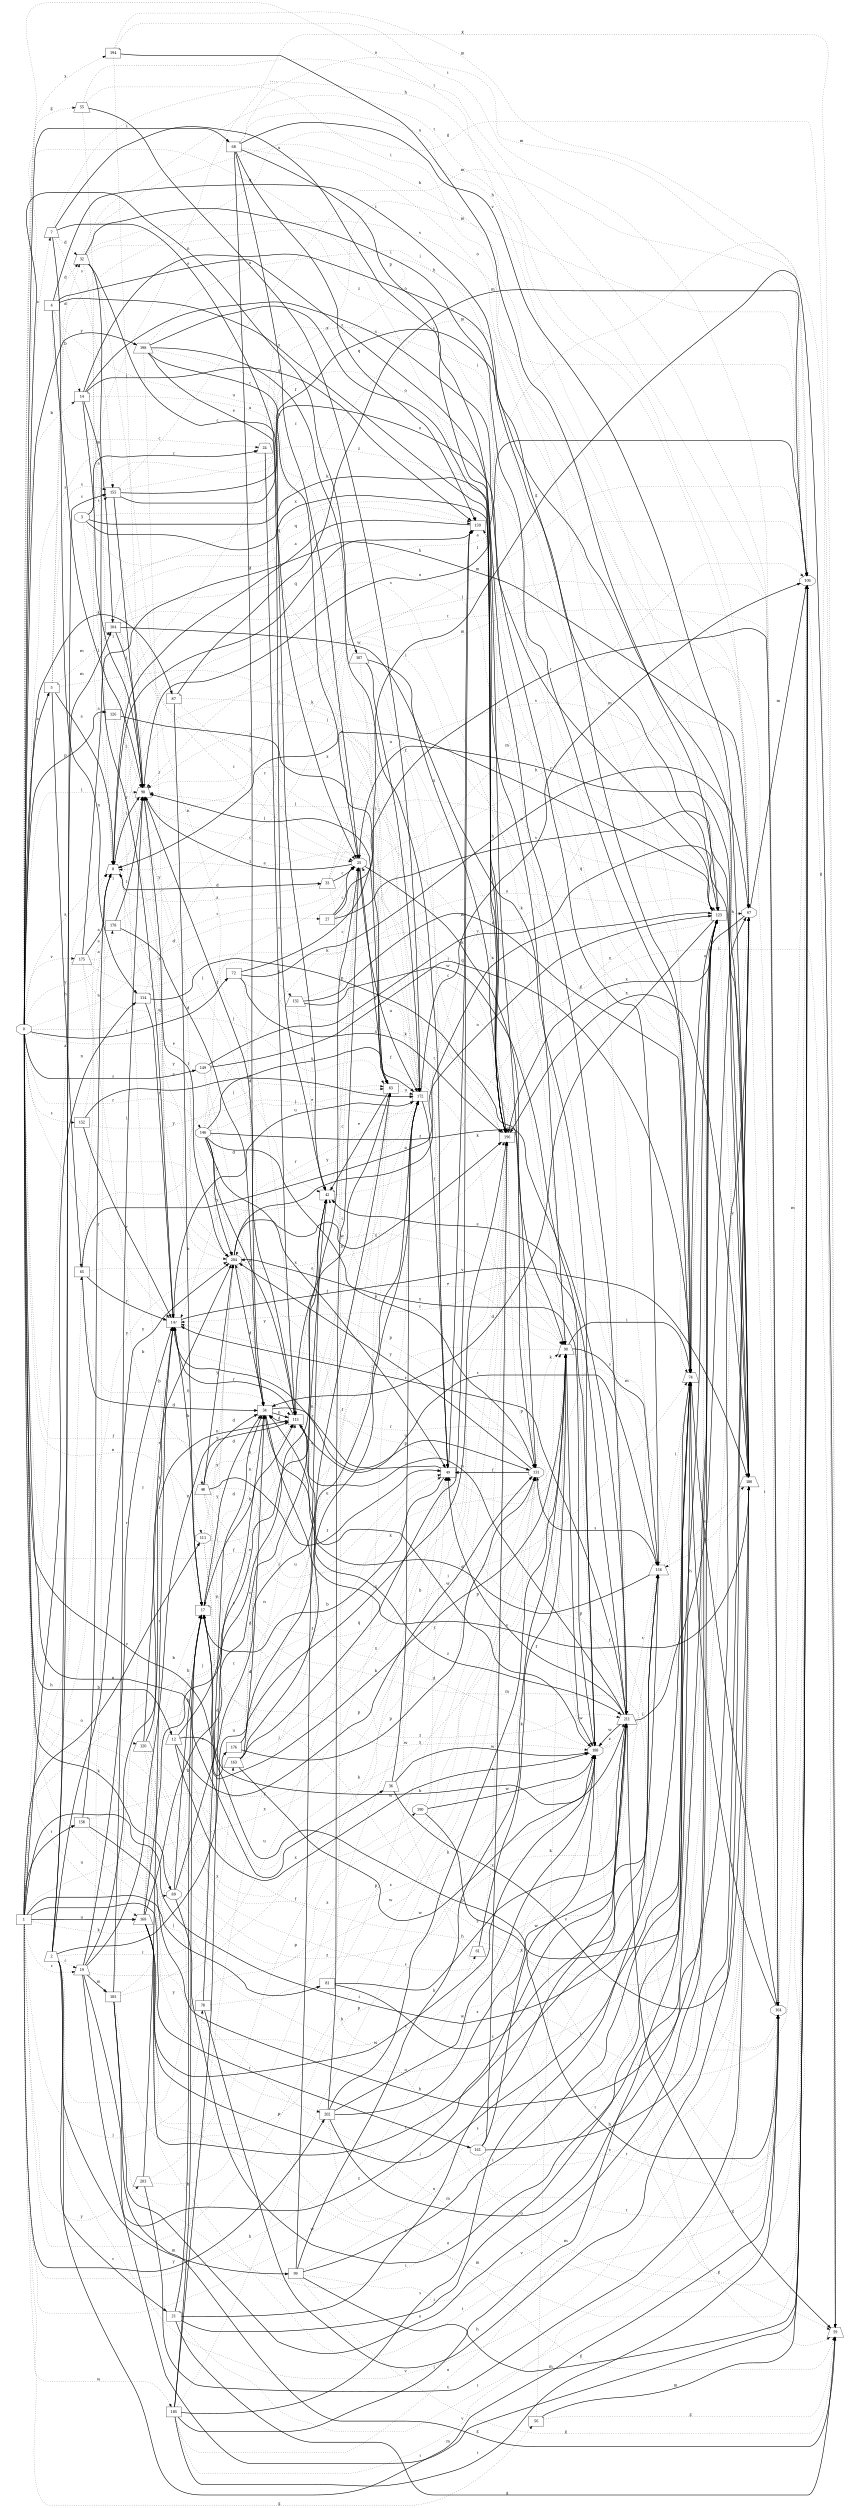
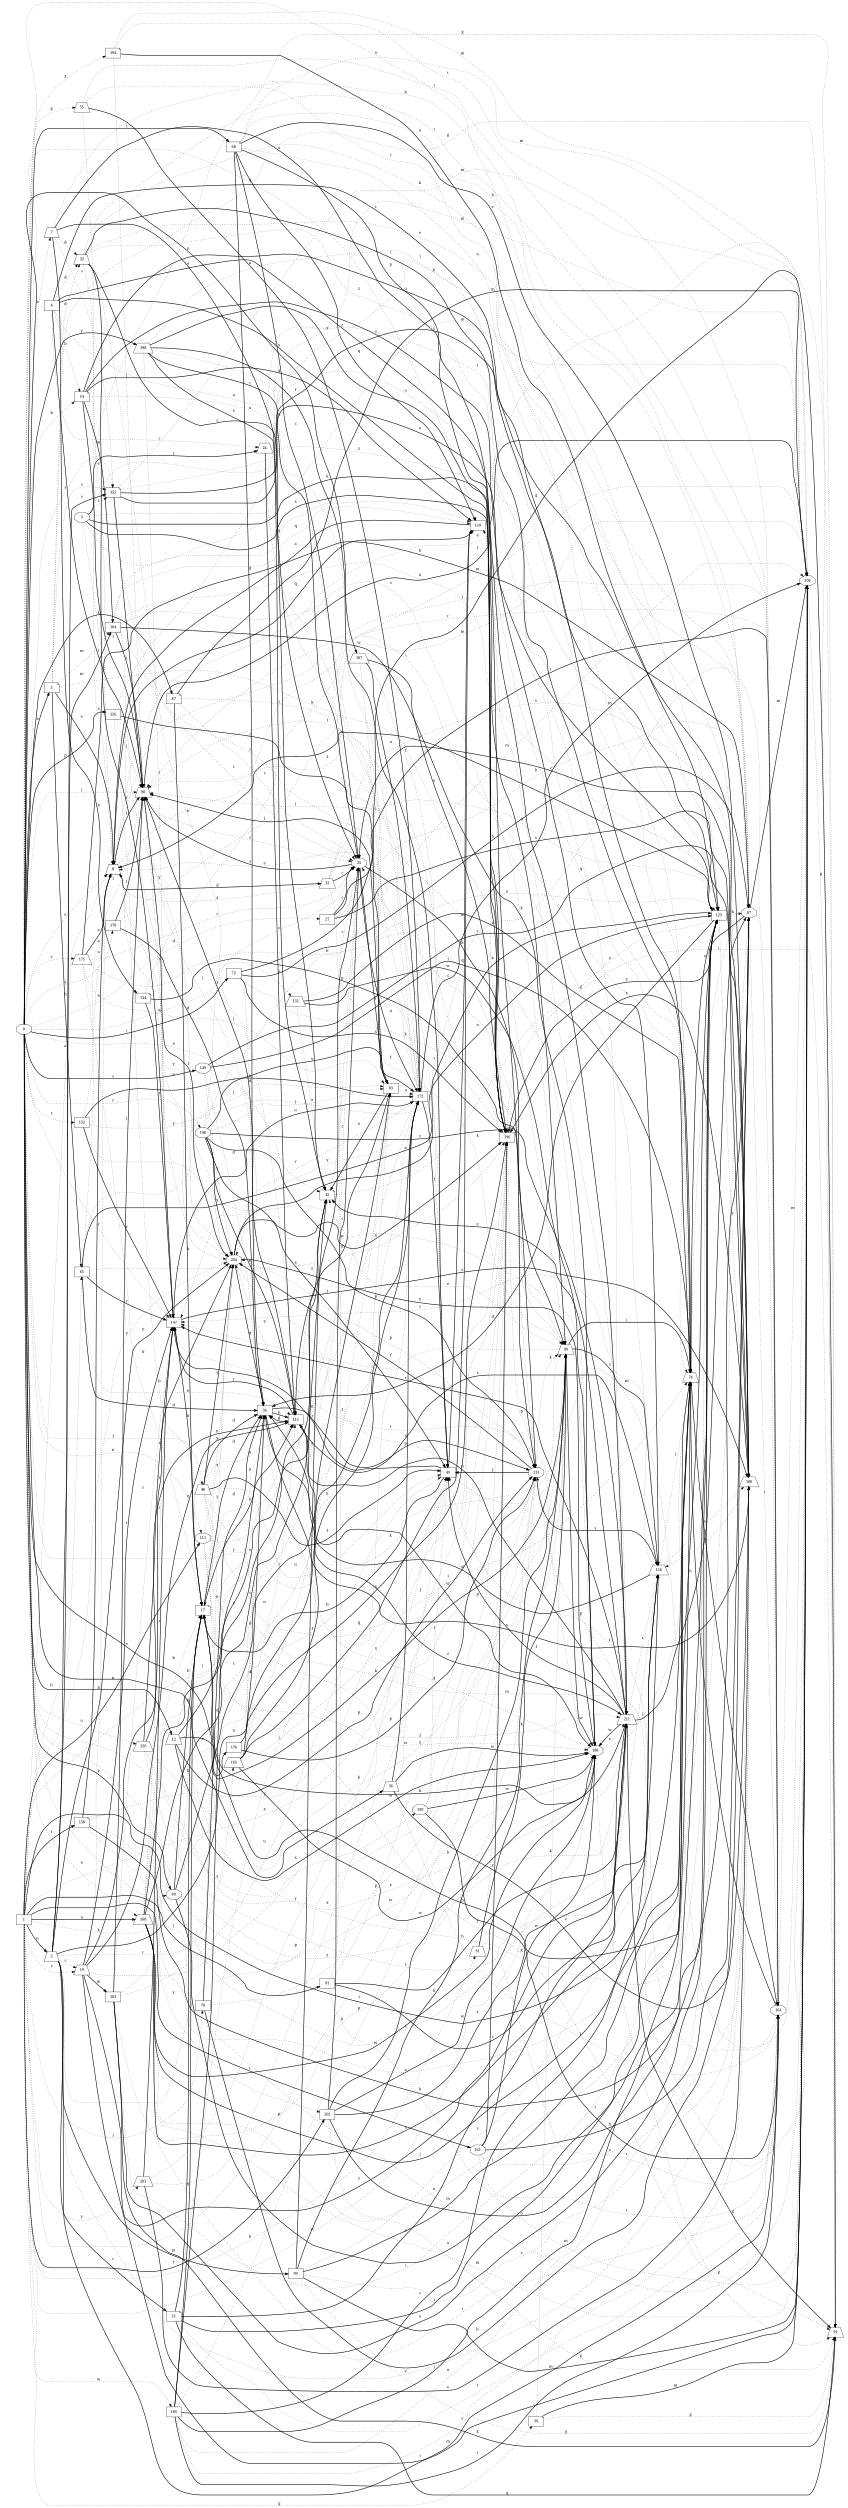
edge "1" -> "114": now "1" -> "2"
edge "36" -> "49": label "b" -> "f"
